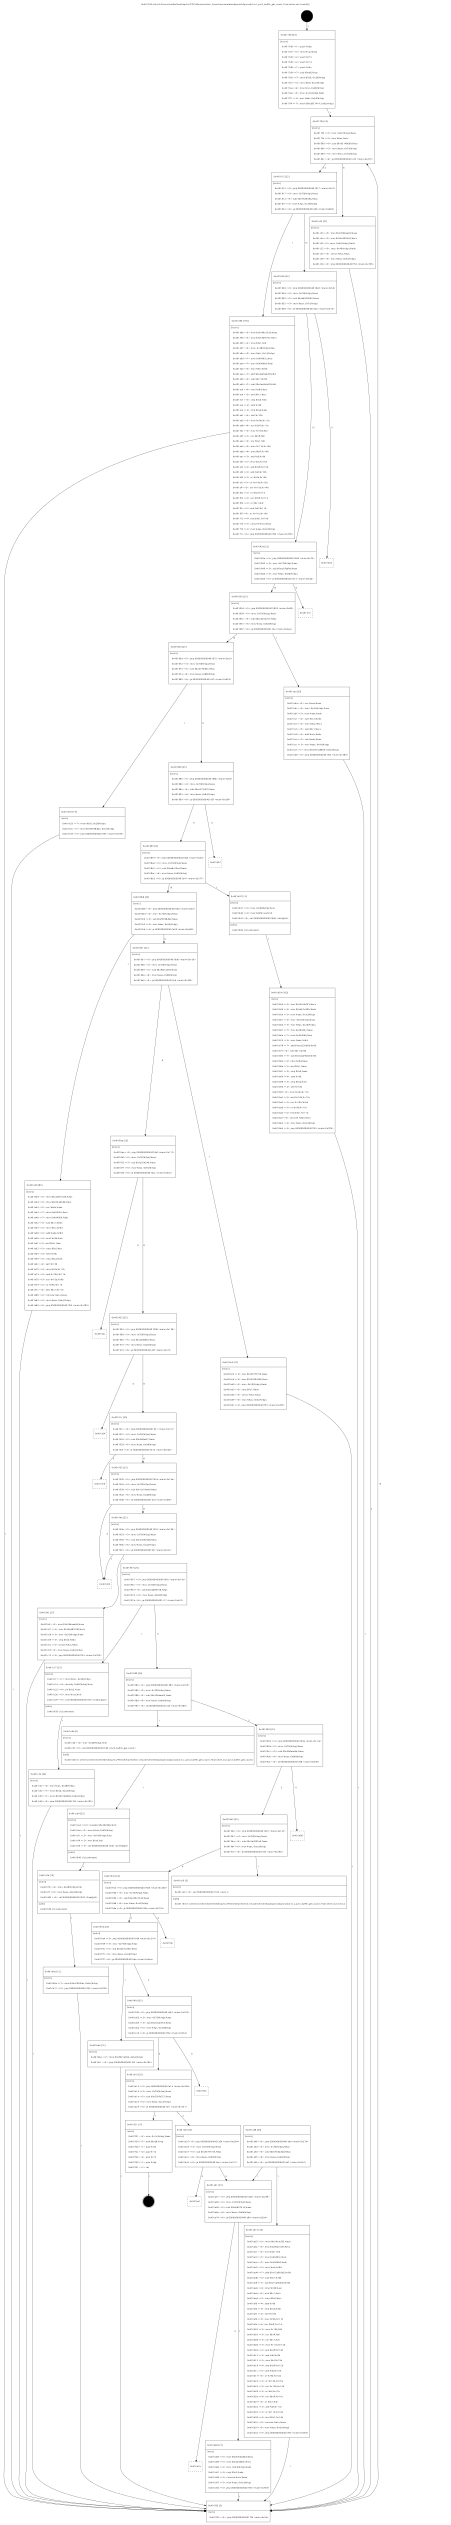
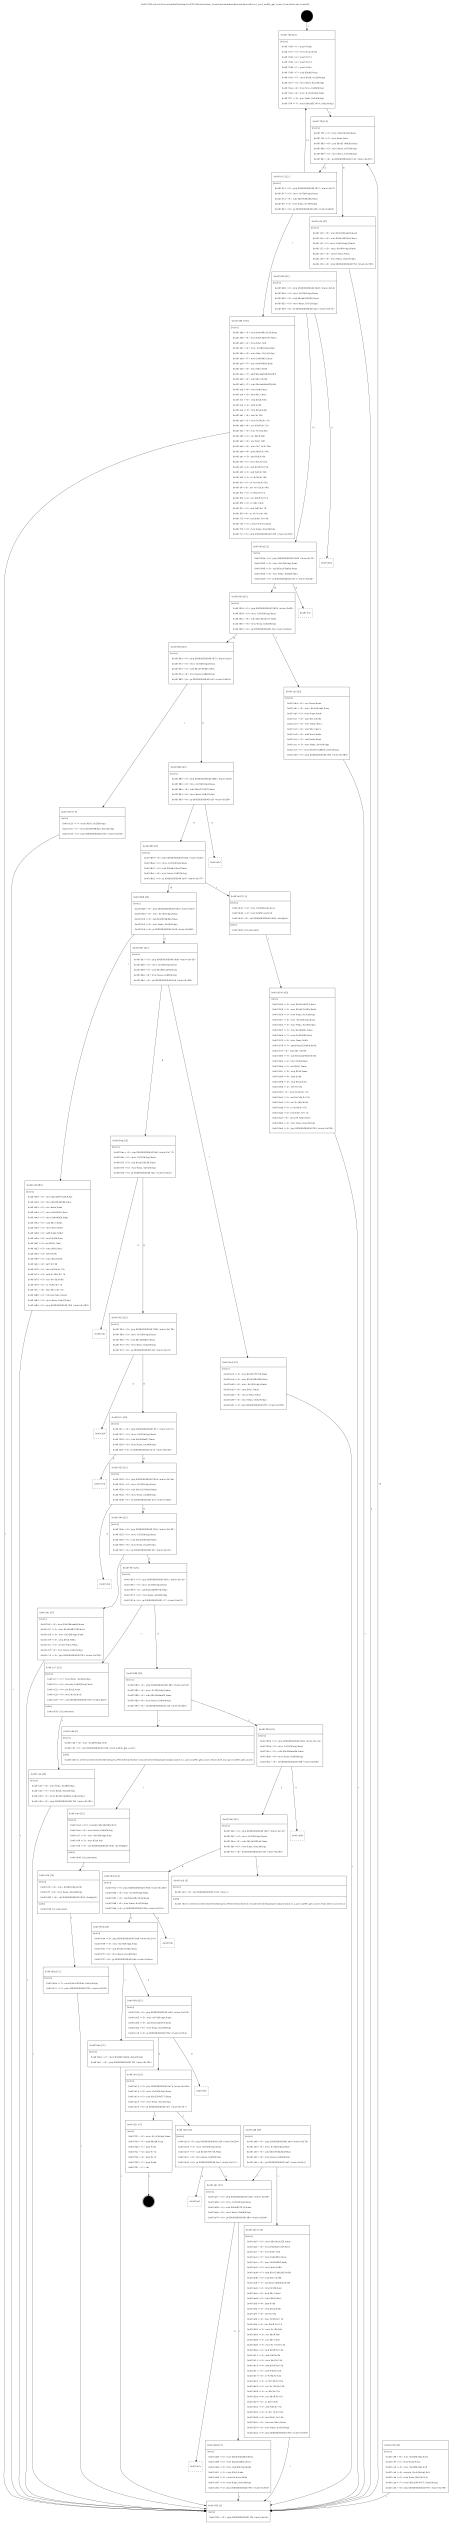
edge "0x401812 [22]" -> "0x401828 [22]": now "0x401812 [22]" -> "0x4017d0 [43]"
edge "0x40194e [25]" -> "0x401dcd": now "0x40194e [25]" -> "0x401967 [25]"
node "0x401c99 [33]": added
